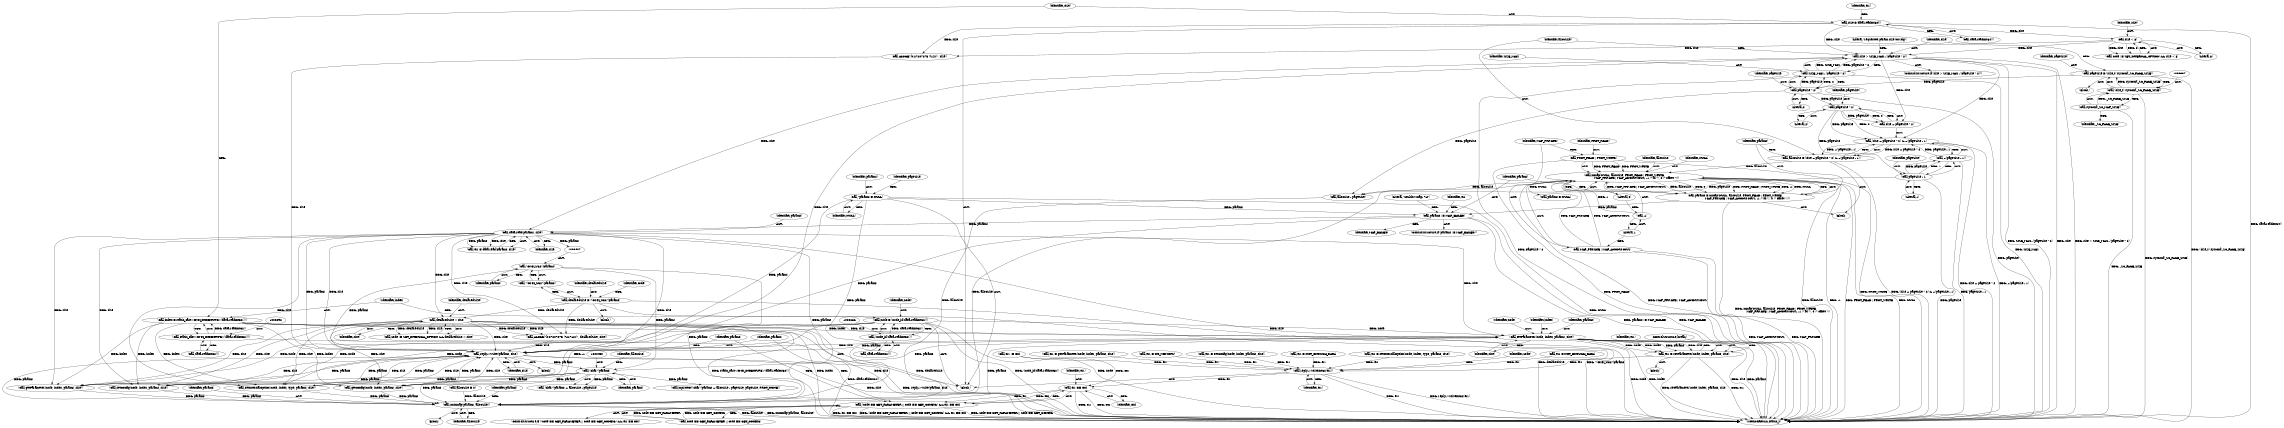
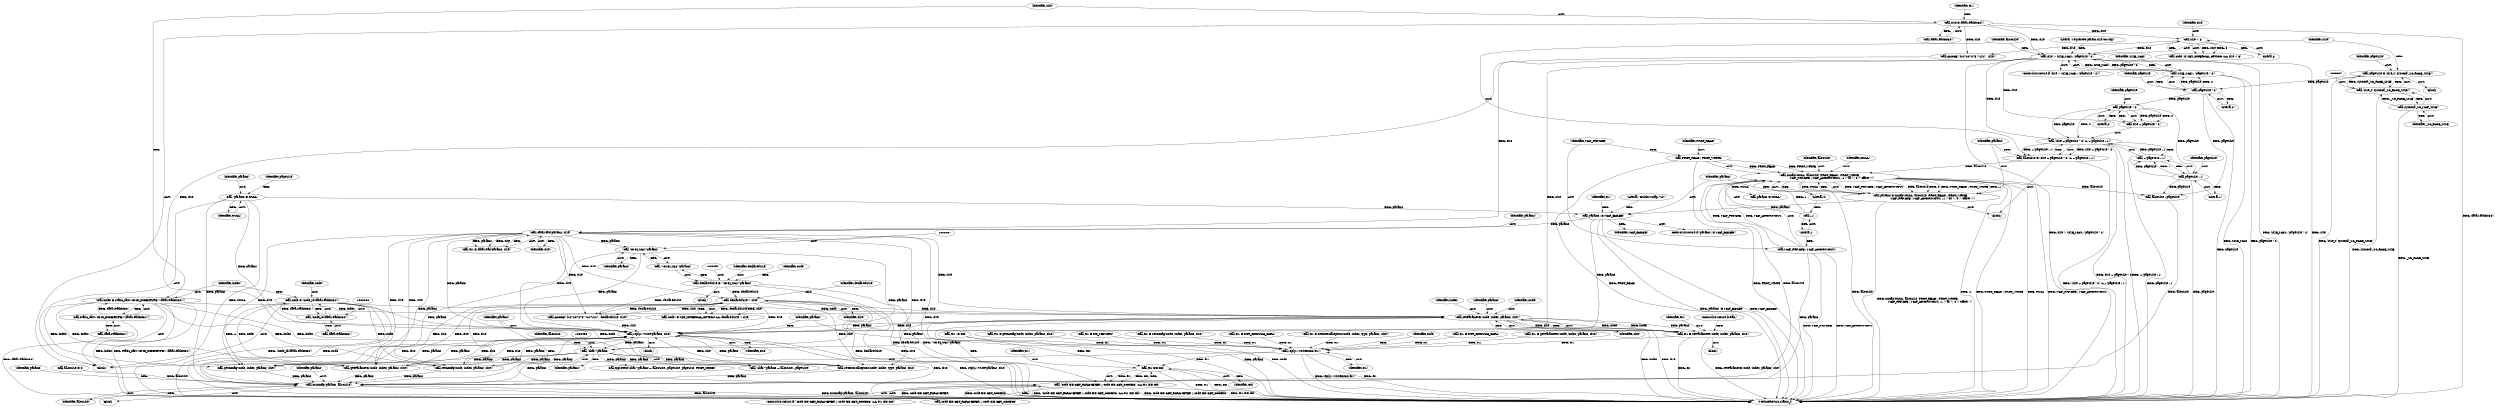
edge "(Identifier,_SC_PAGE_SIZE)" -> "(Call,sysconf(_SC_MAP_SIZE))": added, label "AST:"
edge "(Call,data.read(params, size))" -> "1000407": now "(Call,data.read(params, size))" -> "(Call,(OMX_U32*)params)"
edge "1000292" -> "(Call,static_cast<OMX_INDEXTYPE>(data.readInt32()))": now "1000292" -> "(Call,declaredSize = *(OMX_U32*)params)"
node "(Call,err = getConfig(node, index, params, size))": added
edge "(Call,setParameter(node, index, params, size))" -> "(Call,munmap(params, allocSize))": now "(Call,MAP_PRIVATE | MAP_ANONYMOUS)" -> "(Call,munmap(params, allocSize))"
